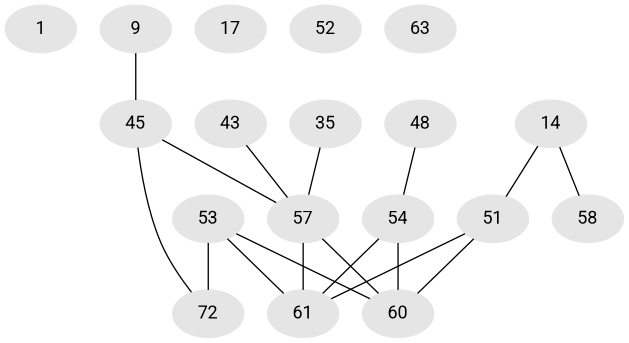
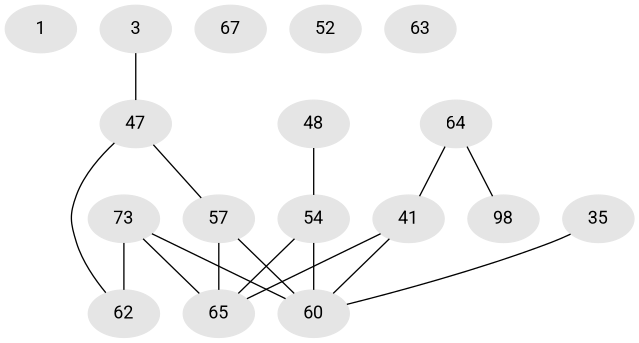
node "9": label "9" -> "3"
node "17": label "17" -> "67"
node "45": label "45" -> "47"
node "43": removed
node "14": label "14" -> "64"
edge "35" -- "57": now "35" -- "60"
node "53": label "53" -> "73"
node "51": label "51" -> "41"
node "58": label "58" -> "98"
node "72": label "72" -> "62"
node "61": label "61" -> "65"
